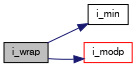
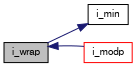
edge "i_wrap" -> "i_modp": reversed
